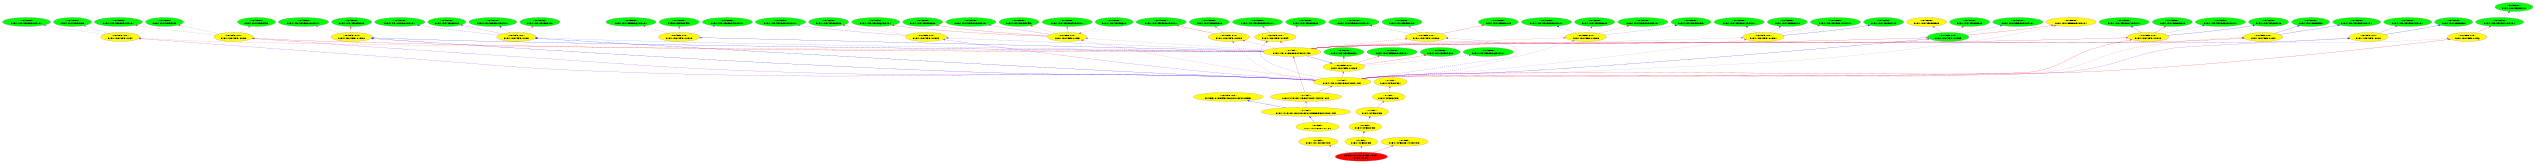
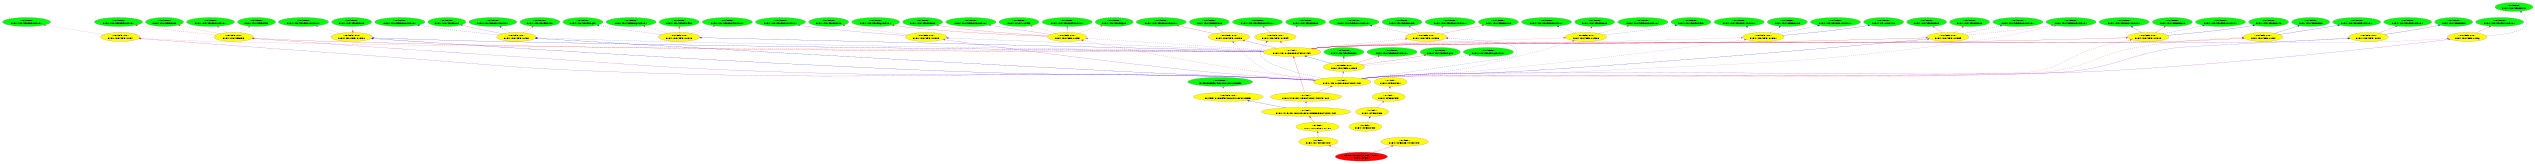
edge "<spriteset> quarry_spriteset_7_0_snow" -> "<spriteset> quarry_spriteset_7_0": now "<spritelayout> quarry_spritelayout_6" -> "<spriteset> quarry_spriteset_7_0"
node "<spriteset> quarry_spriteset_8_0": removed
node "<spriteset> quarry_spriteset_1_0_snow": added
node "<spriteset> quarry_layouts_20_0_snow": label "<spriteset> quarry_layouts_20_0_snow" -> "<spriteset> quarry_spriteset_20_0_snow"
node "<spriteset> quarry_spriteset_26_0": added
node "<spriteset> tile_spriteset_29_0": label "<spriteset> tile_spriteset_29_0" -> "<spriteset> quarry_spriteset_29_0"
node "<spriteset> quarry_spriteset_19_0": label "<spriteset> quarry_spriteset_19_0" -> "<spriteset> quarry_quarry_19_0"
node "<spriteset> quarry_spriteset_21_0_snow": added
node "<spriteset> quarry_spriteset_17_0": label "<spriteset> quarry_spriteset_17_0" -> "<spriteset> quarry_layout_17_0"
node "<spriteset> quarry_spriteset_25_0": fillcolor yellow -> green
node "<spriteset> quarry_spriteset_25_0_snow": fillcolor yellow -> green
edge "<spriteset> quarry_spriteset_6_0" -> "<spritelayout> quarry_spritelayout_5": reversed
edge "<spritelayout> quarry_spritelayout_10" -> "<spriteset> quarry_spriteset_10_0": reversed
edge "<spritelayout> quarry_spritelayout_24" -> "<spriteset> quarry_spriteset_24_0_snow": color red -> blue
edge "<spritelayout> quarry_spritelayout_39" -> "<spriteset> quarry_spriteset_25_0_snow": style solid -> dashed
node "<spritelayout> quarry_spritelayout_8": label "<spritelayout> quarry_spritelayout_8" -> "<spritelayout> quarry_spriteset_8"
node "<spritelayout> quarry_spritelayout_39": fillcolor green -> yellow
edge "<switch> quarry_layout_2_graphics_switch" -> "<spritelayout> quarry_spritelayout_12": style dashed -> solid
edge "<switch> quarry_layout_2_graphics_switch" -> "<spritelayout> quarry_spritelayout_23": reversed
edge "<switch> quarry_layout_1_graphics_switch" -> "<spritelayout> quarry_spritelayout_6": color red -> purple
edge "<switch> quarry_layout_1_graphics_switch" -> "<spritelayout> quarry_spritelayout_23": color red -> purple
edge "<switch> quarry_layout_1_graphics_switch" -> "<spritelayout> quarry_spritelayout_41": style solid -> dashed
node "<spriteset> spriteset_default_construction_states": added
edge "<switch> quarry_store_temp_vars" -> "<switch> quarry_industry_construction_state_graphics_switch": color blue -> red
edge "<switch> quarry_switch_control" -> "<switch> quarry_store_temp_vars": added
node "<switch> quarry_tile_2_lc_0": removed
